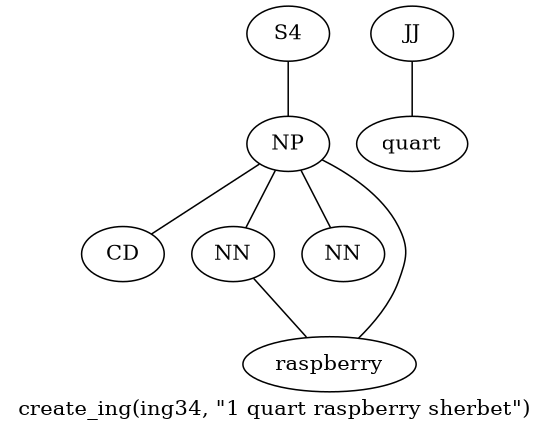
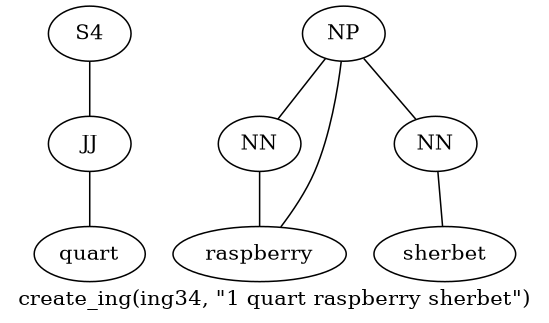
edge "S4" -- "NP": now "S4" -- "JJ"
node "CD": removed
node "sherbet": added
